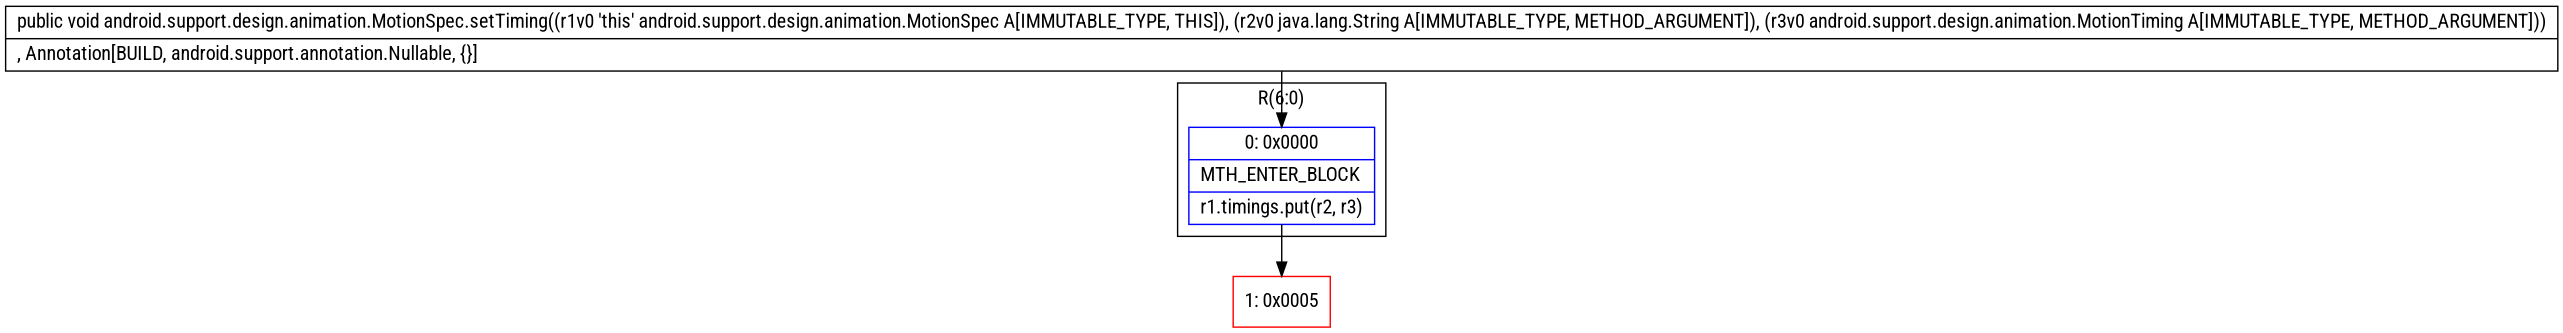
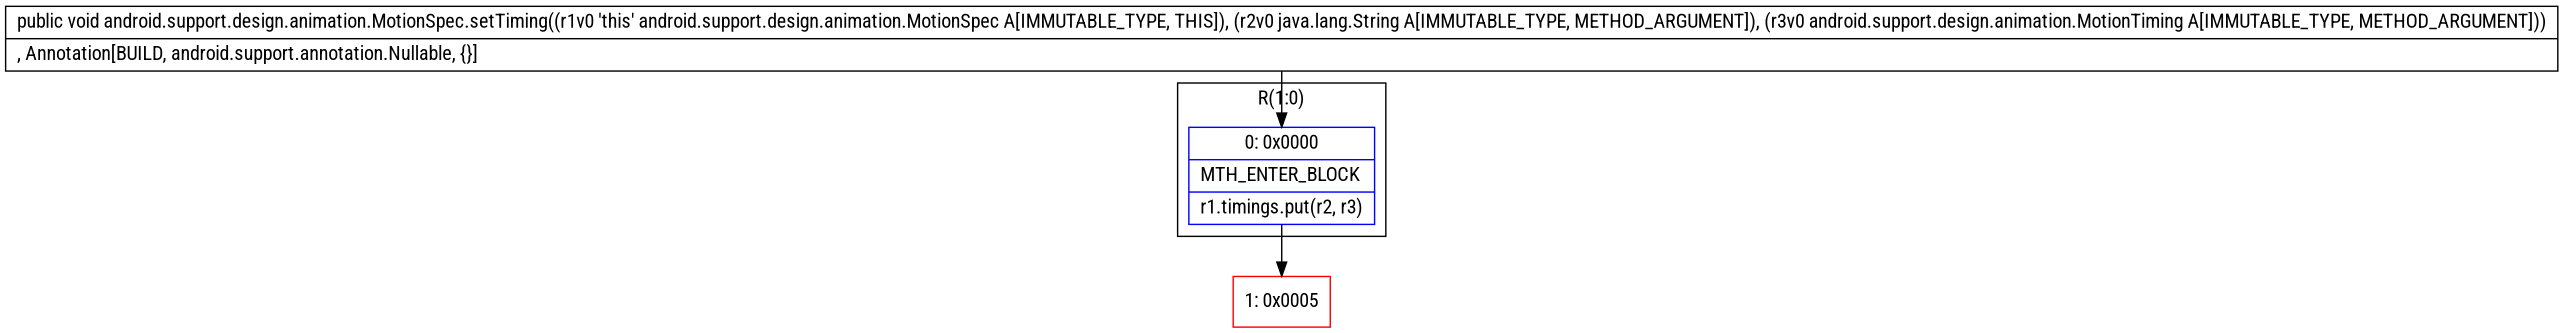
cluster "R(6:0)": label "R(6:0)" -> "R(1:0)"
